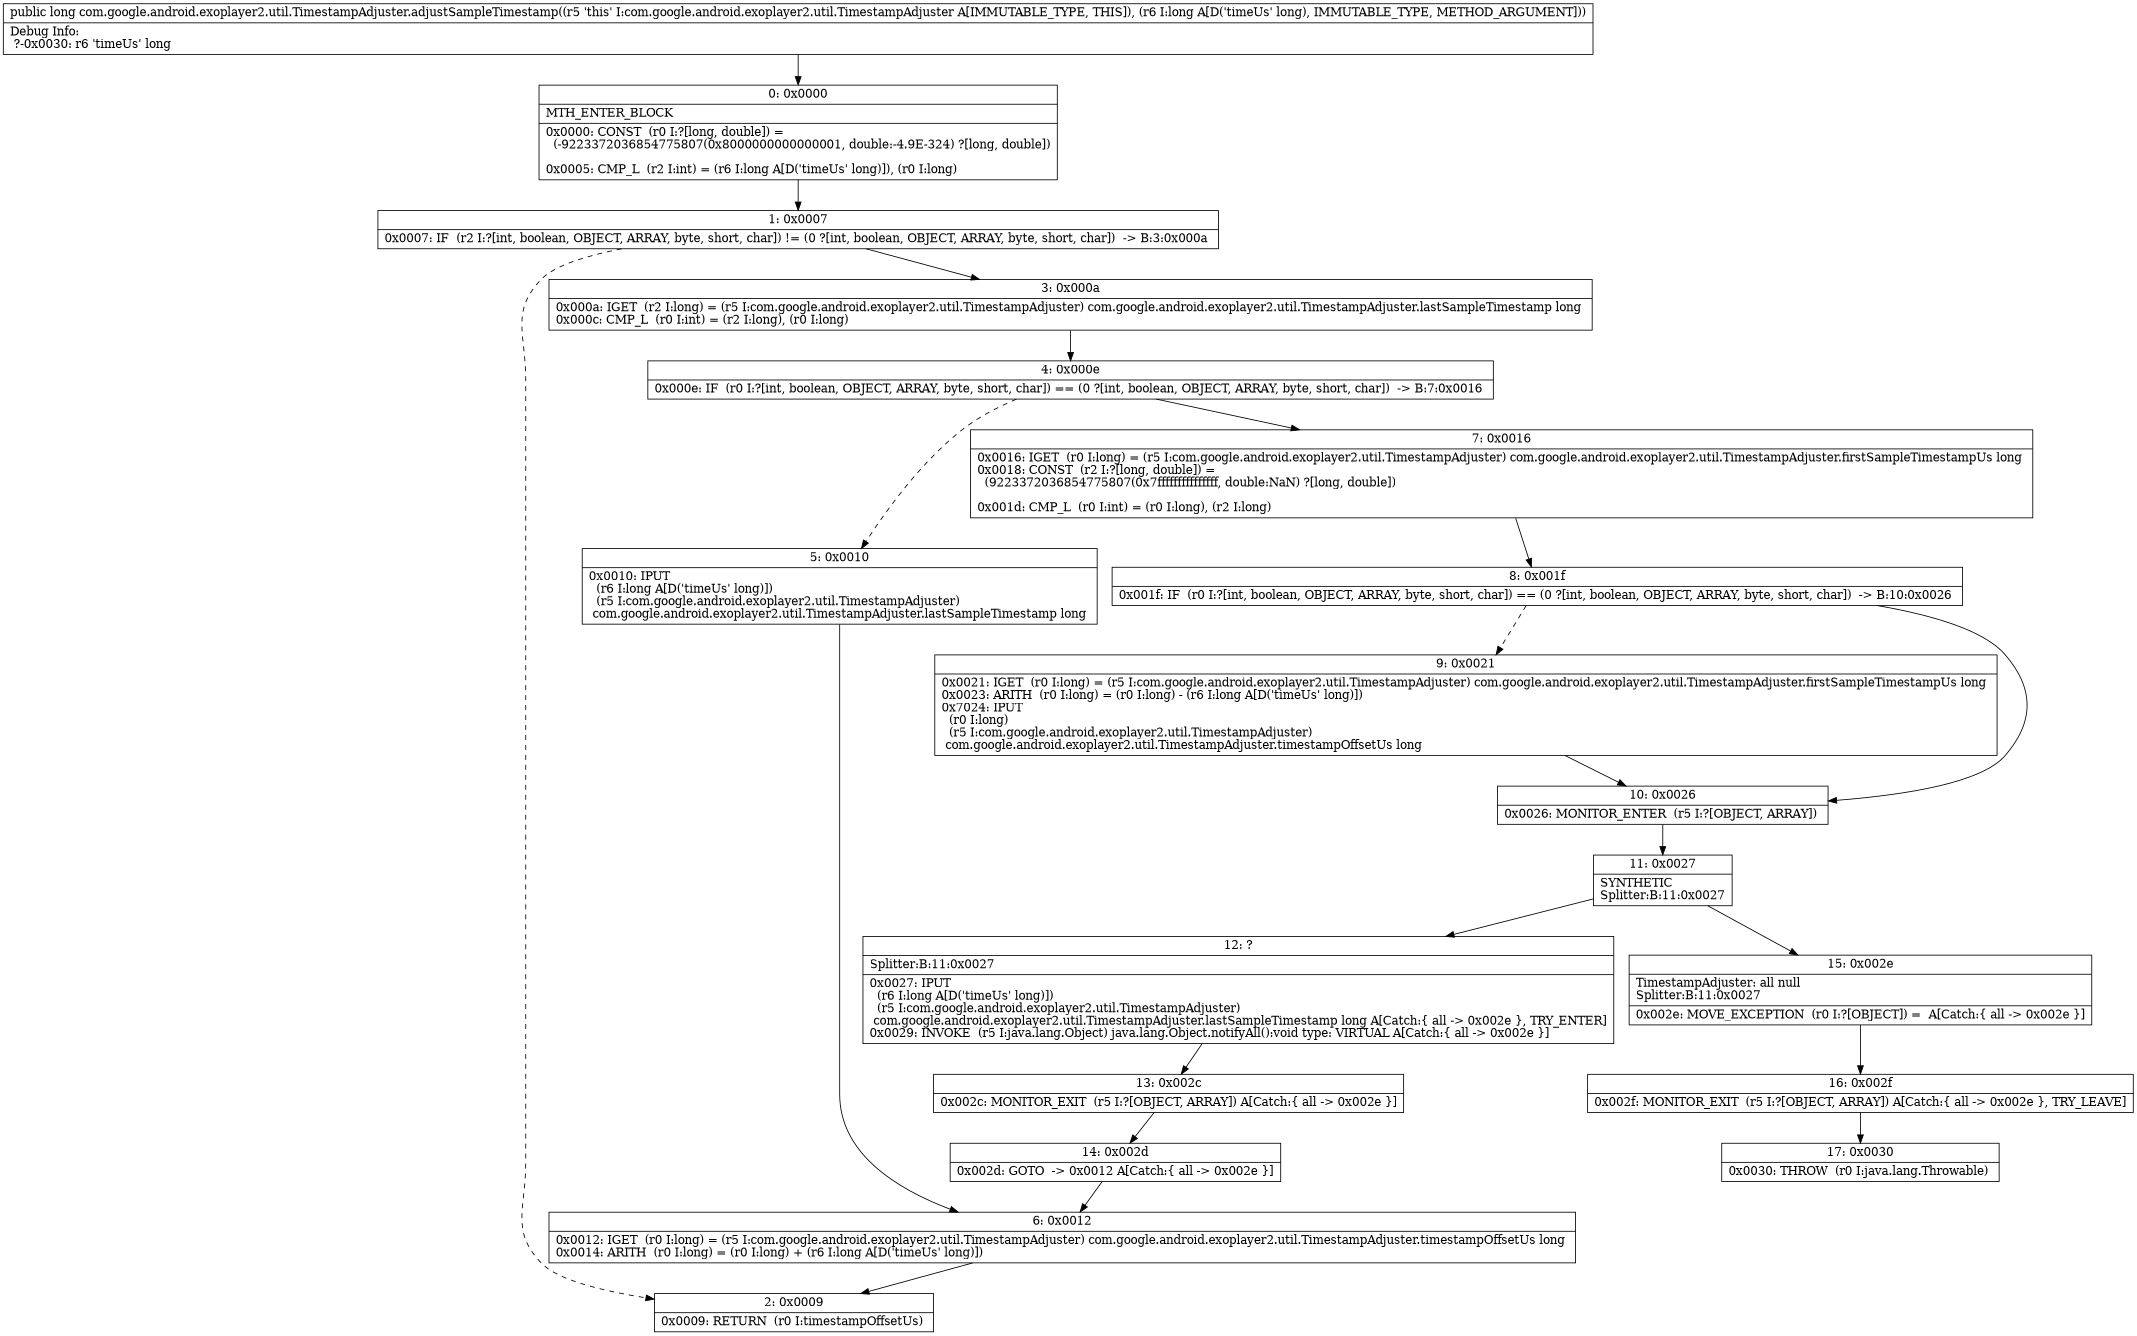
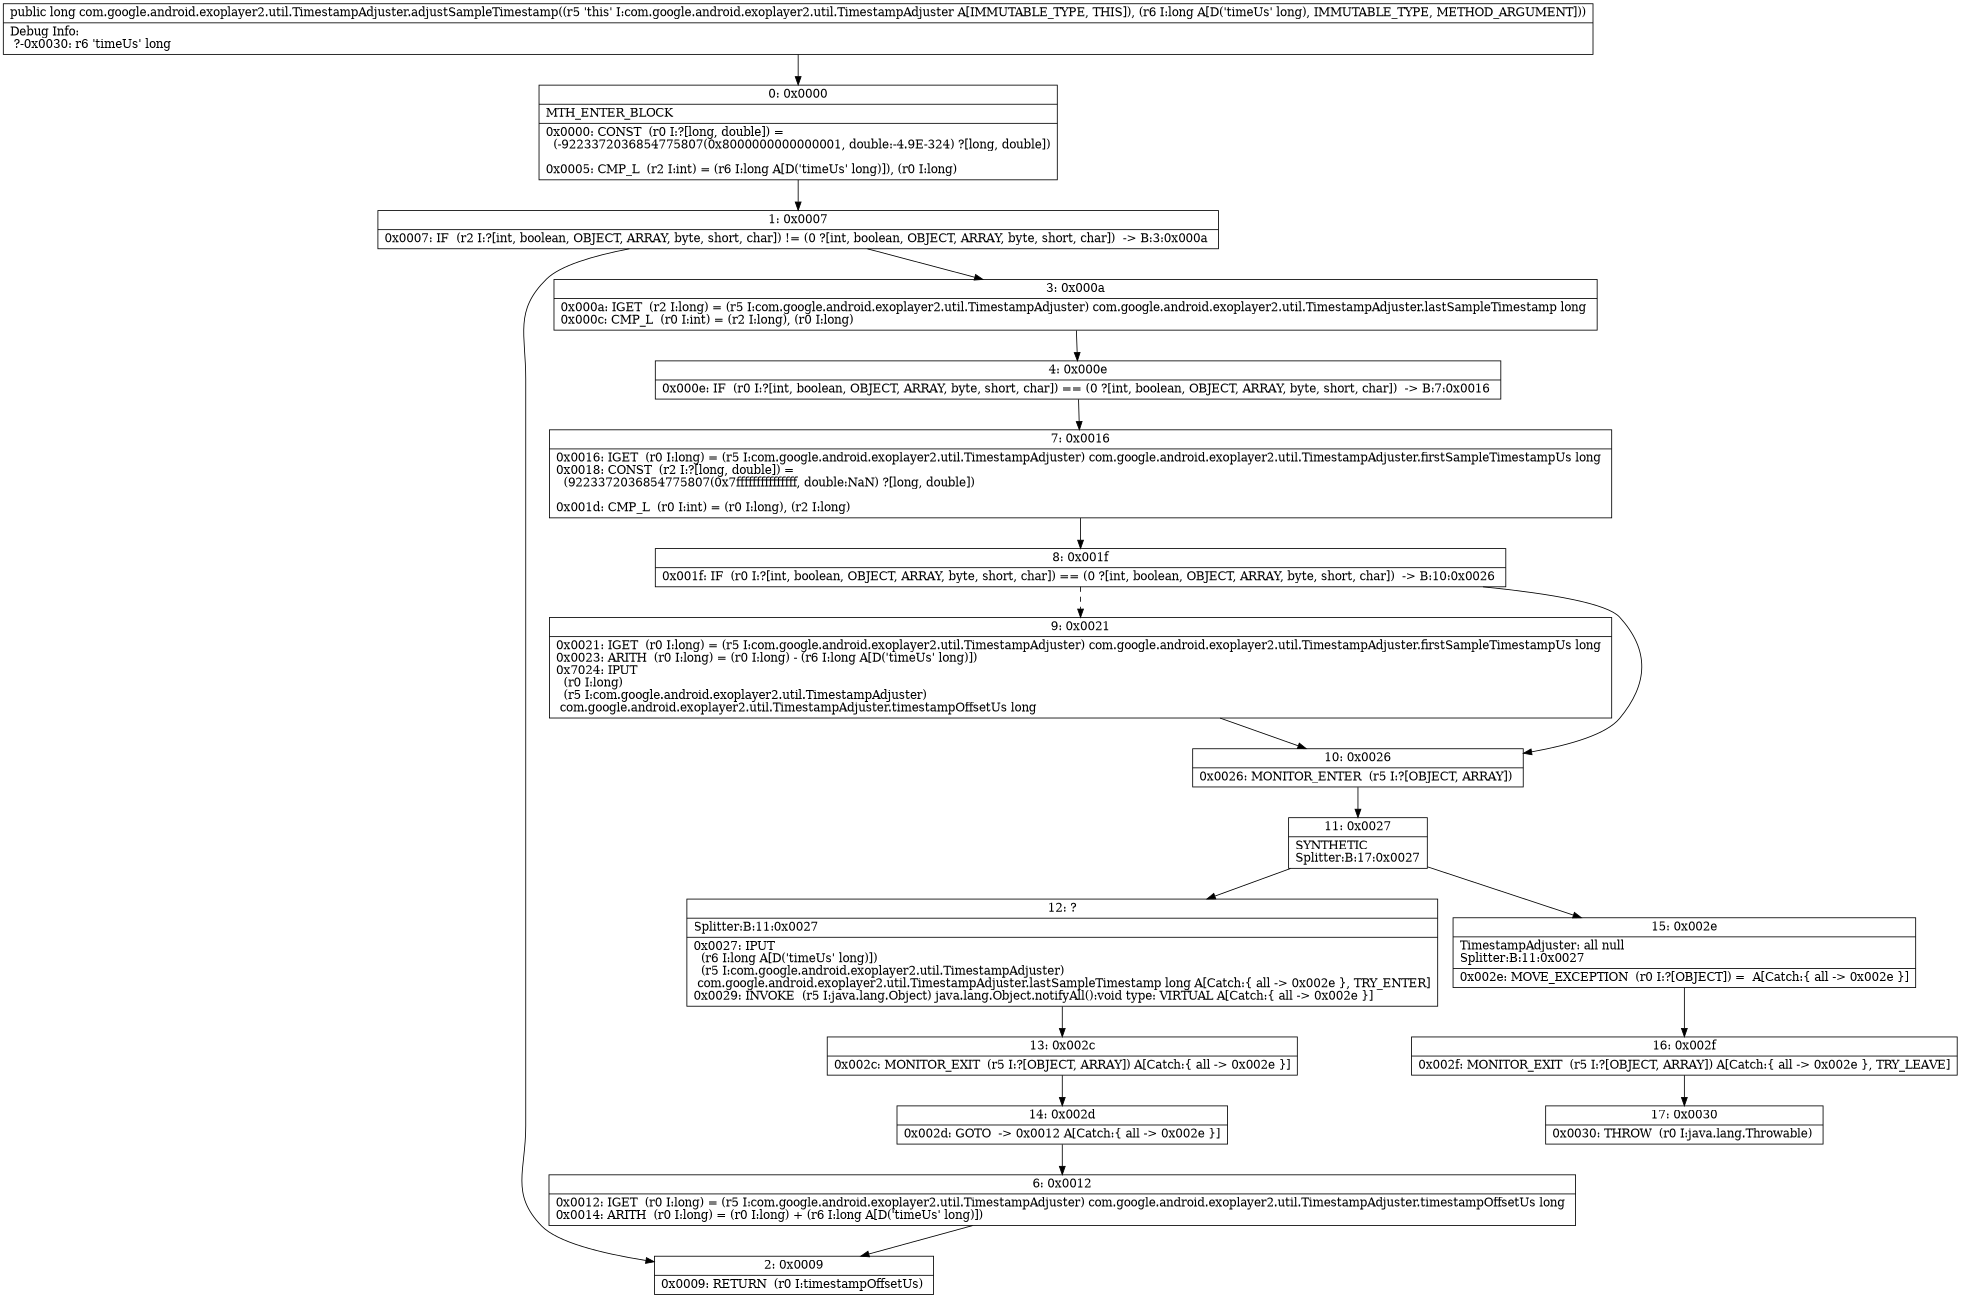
node "5: 0x0010": removed
edge "1: 0x0007" -> "2: 0x0009": style dashed -> solid
node "11: 0x0027": text "Splitter:B:11:0x0027" -> "Splitter:B:17:0x0027"
